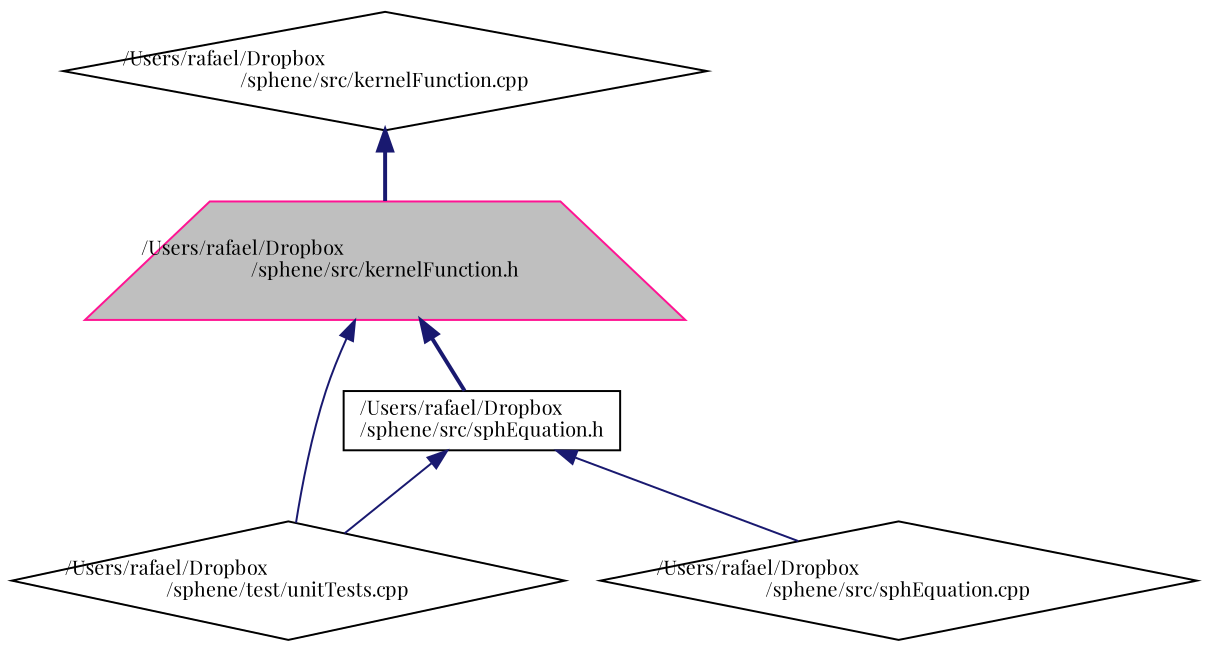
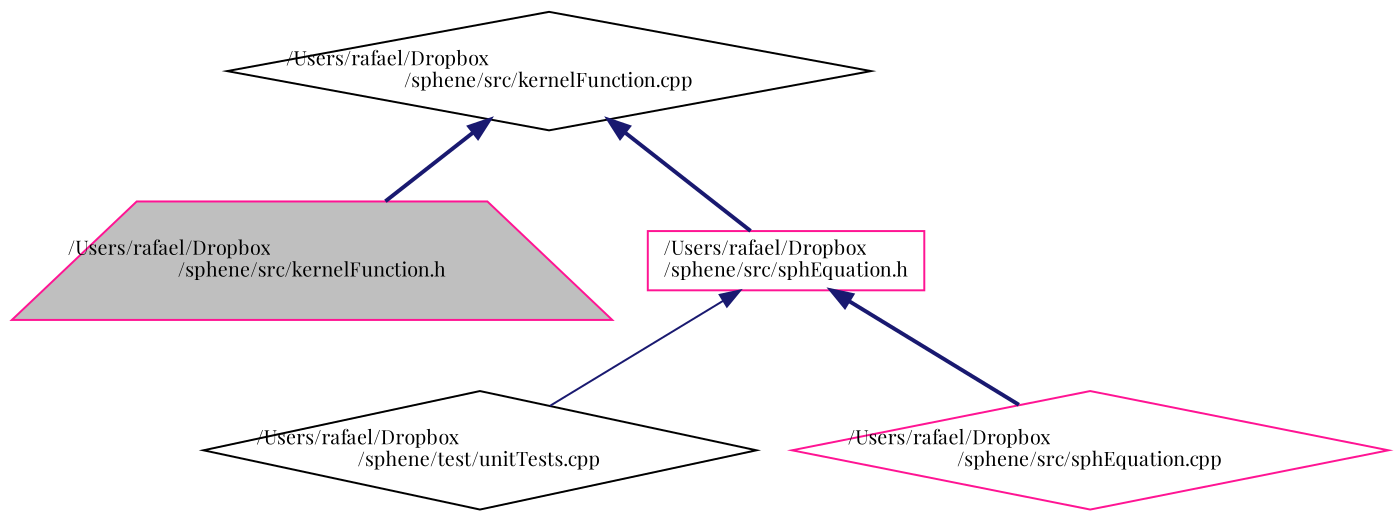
edge "/Users/rafael/Dropbox /sphene/src/sphEquation.h" -> "/Users/rafael/Dropbox /sphene/src/kernelFunction.h": now "/Users/rafael/Dropbox /sphene/src/sphEquation.h" -> "/Users/rafael/Dropbox /sphene/src/kernelFunction.cpp"
node "/Users/rafael/Dropbox /sphene/src/sphEquation.h": color black -> deeppink
edge "/Users/rafael/Dropbox /sphene/test/unitTests.cpp" -> "/Users/rafael/Dropbox /sphene/src/kernelFunction.h": removed
edge "/Users/rafael/Dropbox /sphene/src/sphEquation.cpp" -> "/Users/rafael/Dropbox /sphene/src/sphEquation.h": style solid -> bold
node "/Users/rafael/Dropbox /sphene/src/sphEquation.cpp": color black -> deeppink
